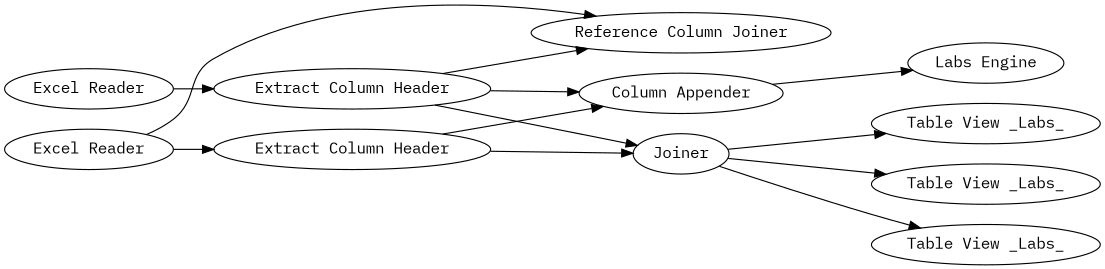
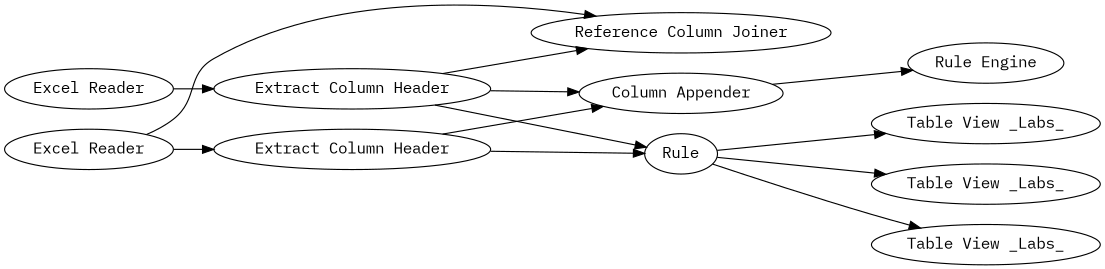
node "Labs Engine": label "Labs Engine" -> "Rule Engine"
node "Joiner": label "Joiner" -> "Rule"
